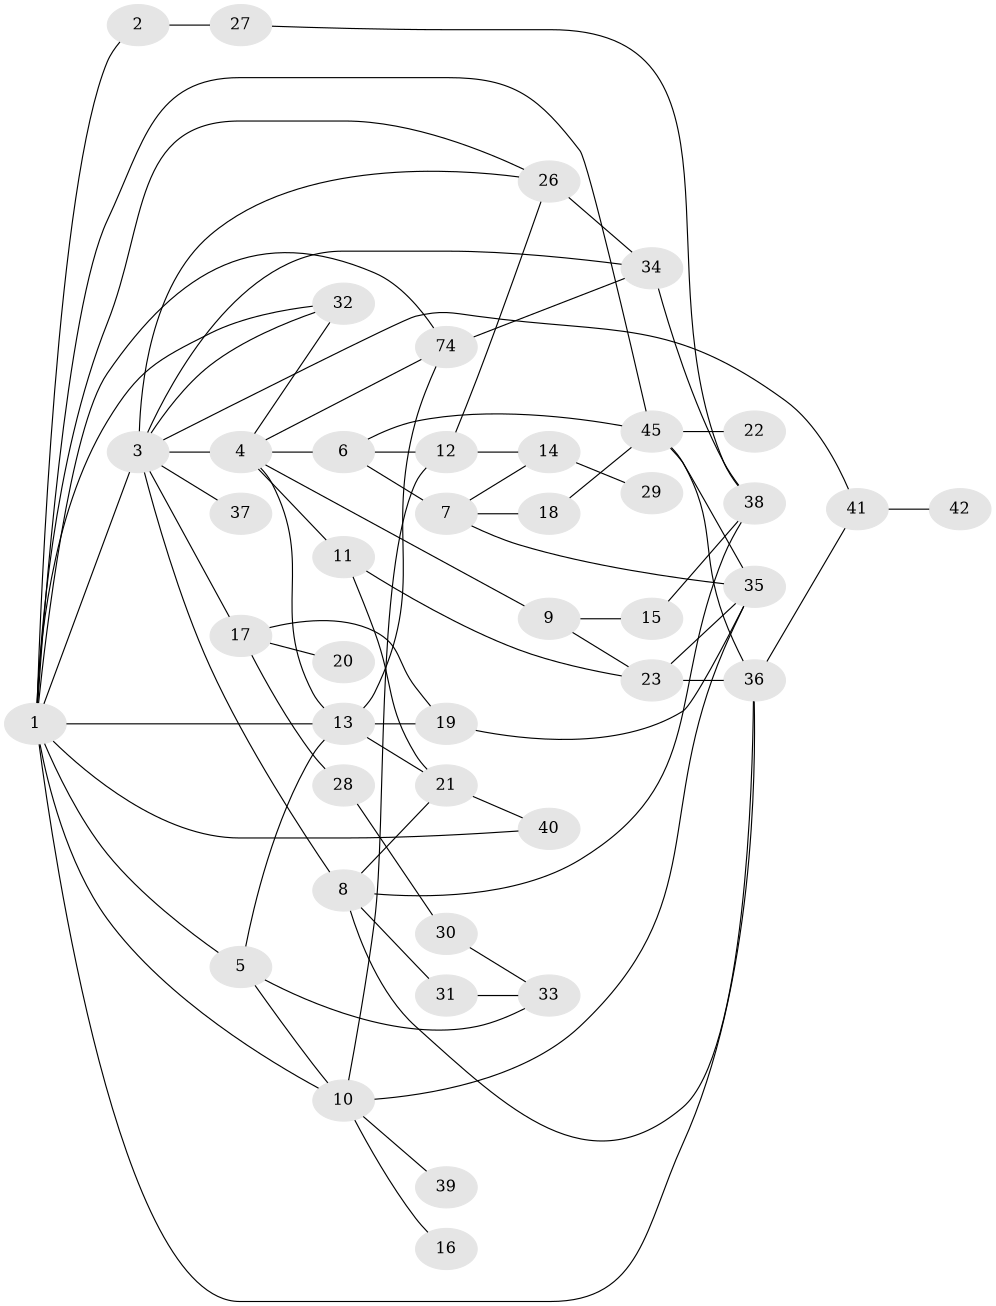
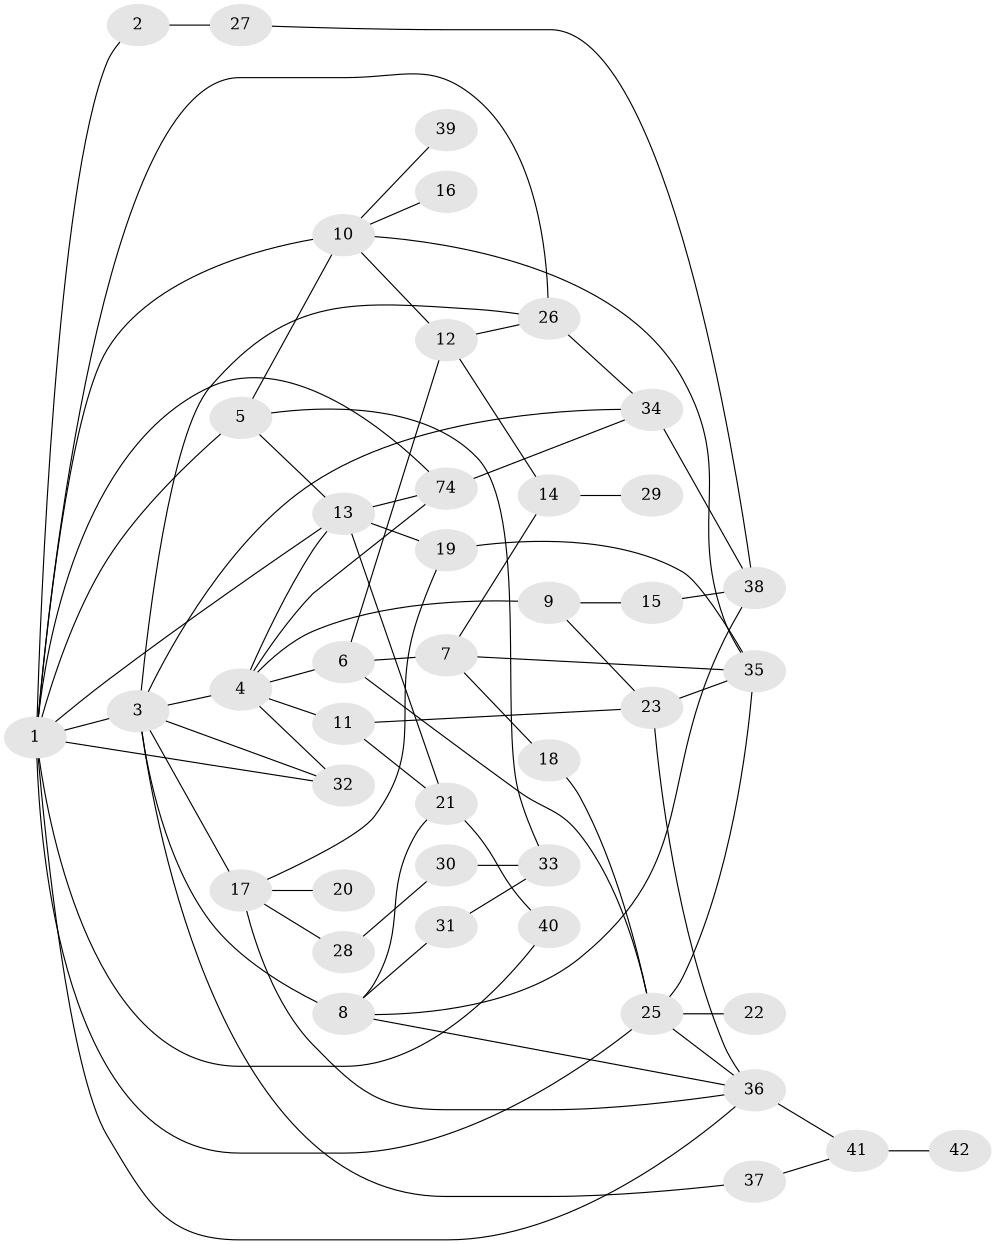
edge "3" -- "41": now "37" -- "41"
node "45": label "45" -> "25"
edge "17" -- "36": added
